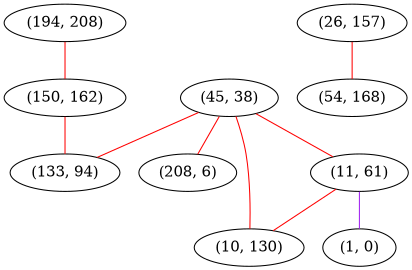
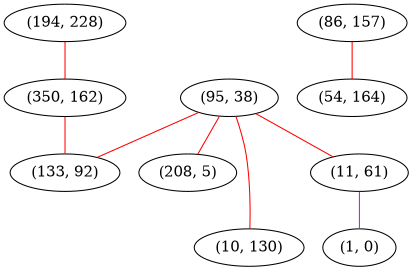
node "(194, 208)": label "(194, 208)" -> "(194, 228)"
node "(26, 157)": label "(26, 157)" -> "(86, 157)"
node "(150, 162)": label "(150, 162)" -> "(350, 162)"
node "(45, 38)": label "(45, 38)" -> "(95, 38)"
node "(54, 168)": label "(54, 168)" -> "(54, 164)"
node "(133, 94)": label "(133, 94)" -> "(133, 92)"
node "(208, 6)": label "(208, 6)" -> "(208, 5)"
edge "(11, 61)" -- "(10, 130)": removed
